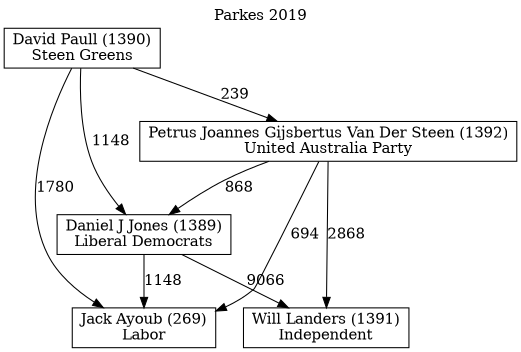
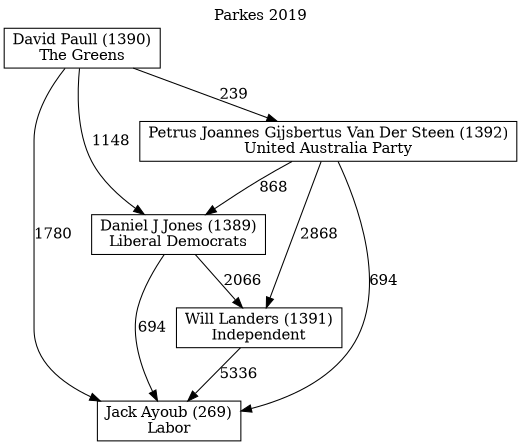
node "David Paull (1390) Steen Greens": label "David Paull (1390) Steen Greens" -> "David Paull (1390) The Greens"
edge "Daniel J Jones (1389) Liberal Democrats" -> "Jack Ayoub (269) Labor": label "1148" -> "694"
edge "Daniel J Jones (1389) Liberal Democrats" -> "Will Landers (1391) Independent": label "9066" -> "2066"
edge "Will Landers (1391) Independent" -> "Jack Ayoub (269) Labor": added, label "5336"
